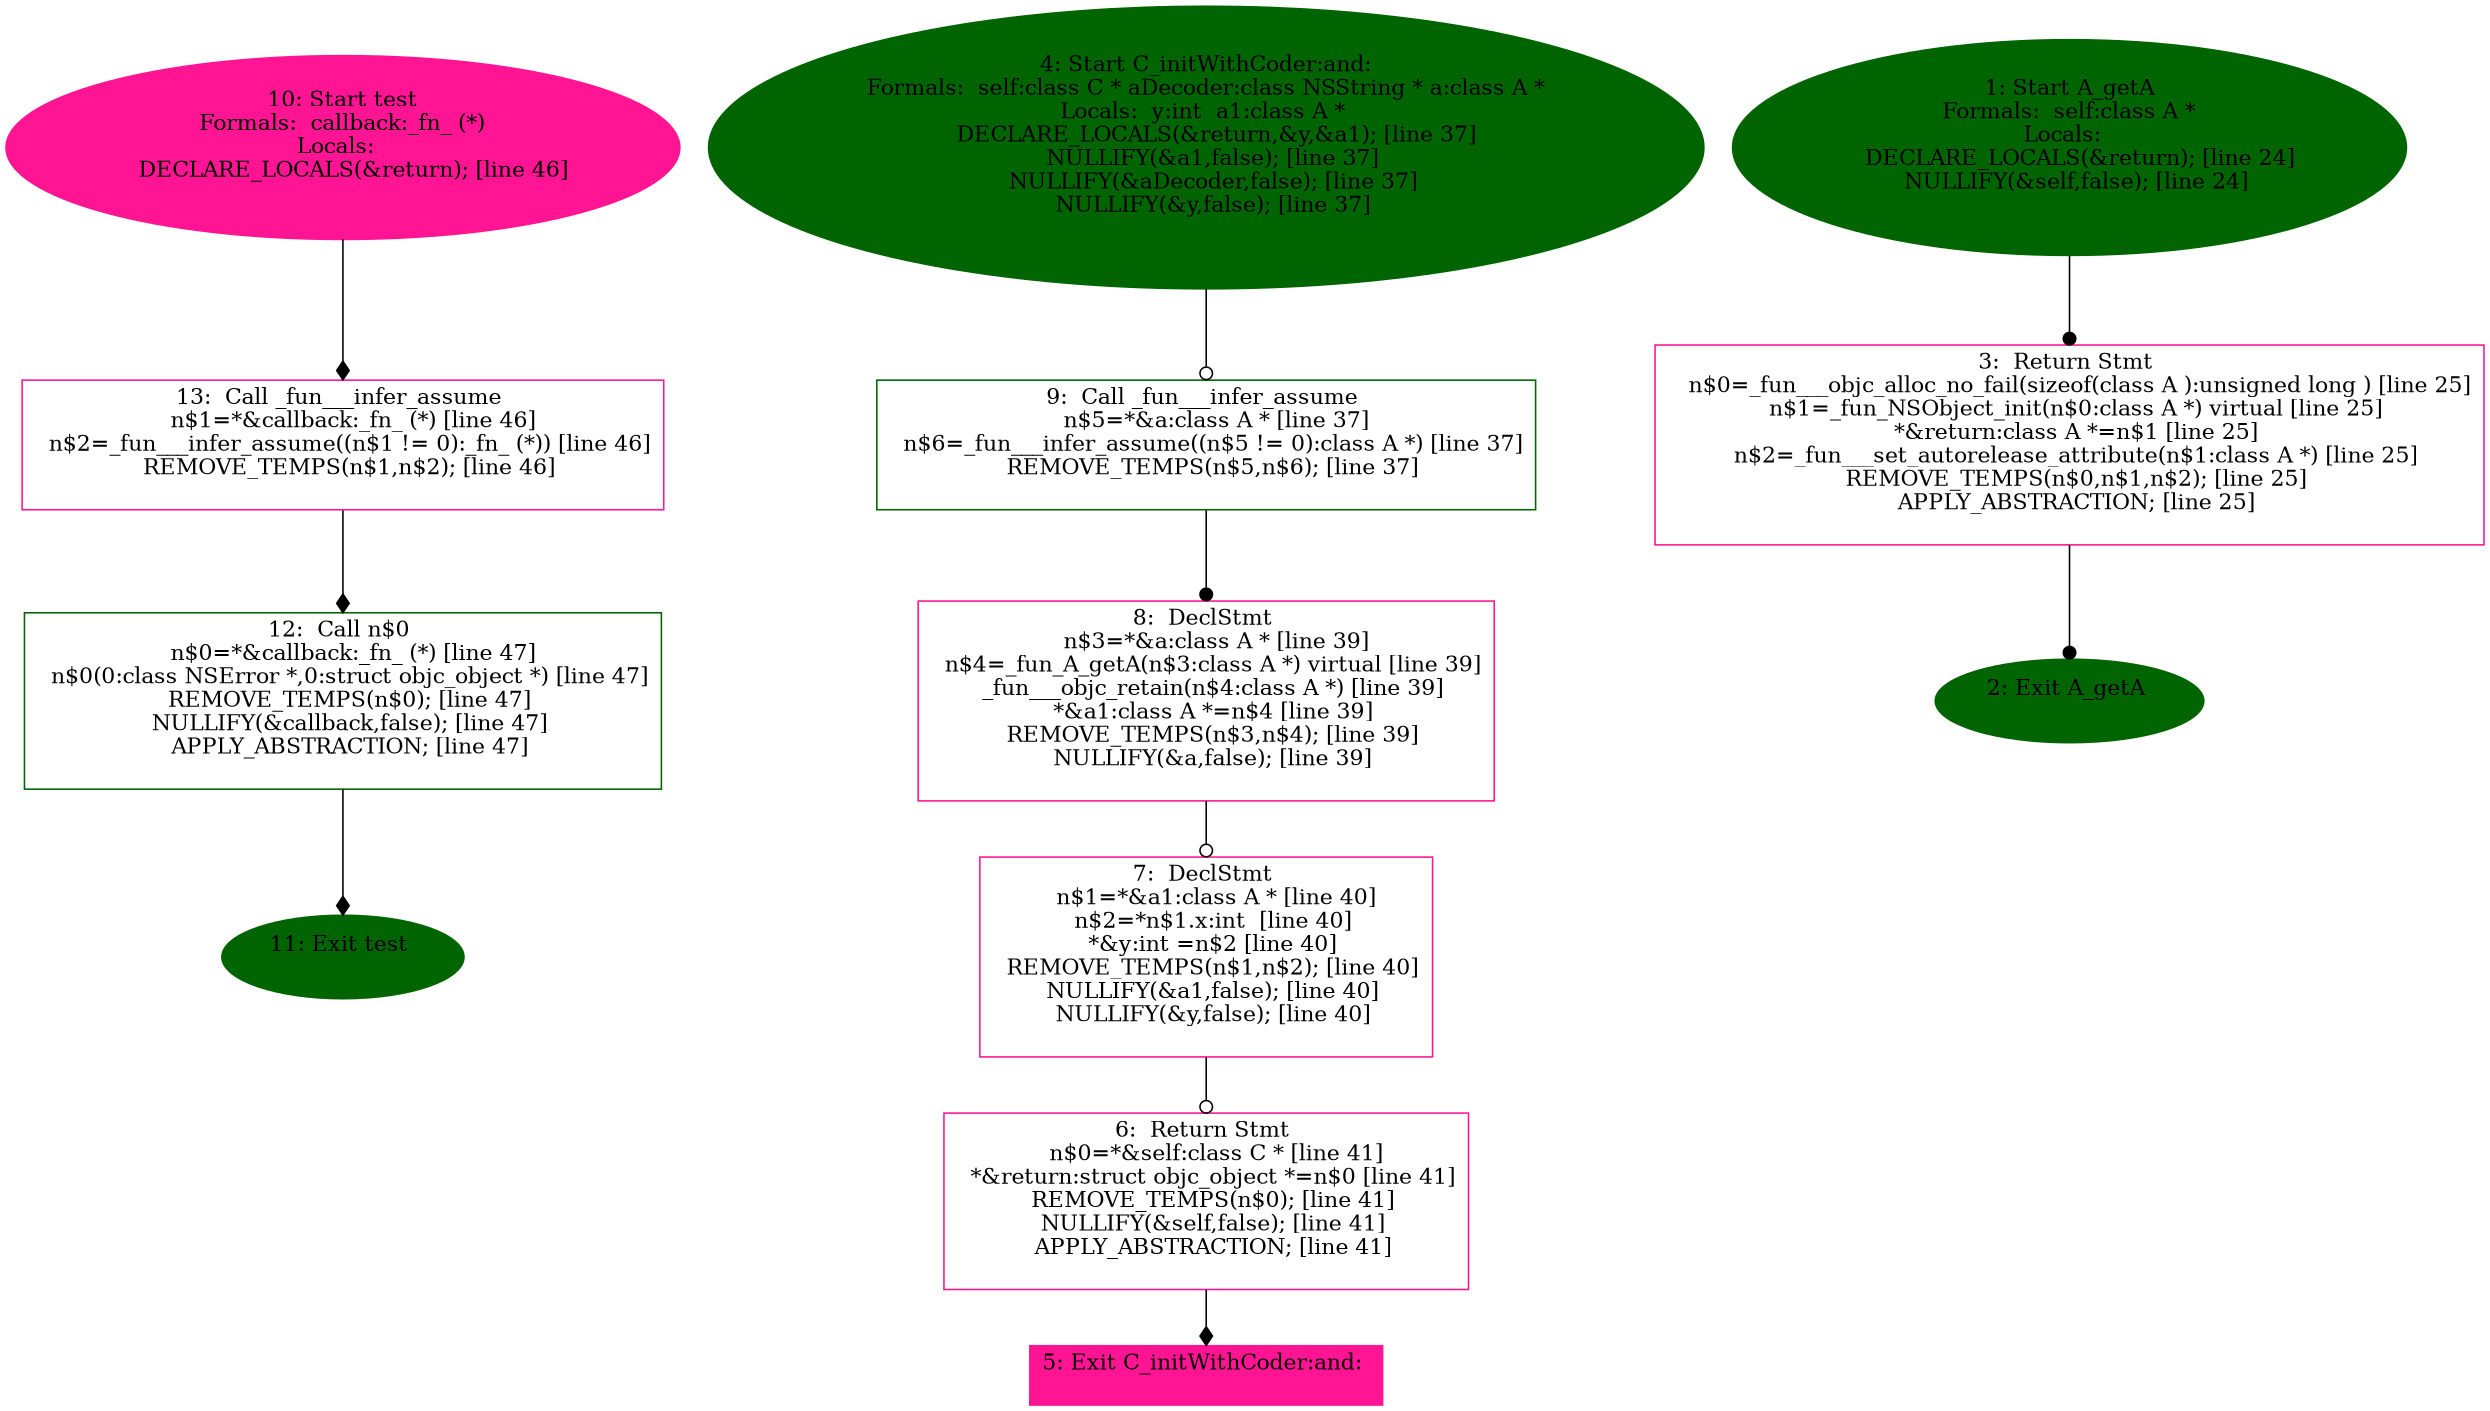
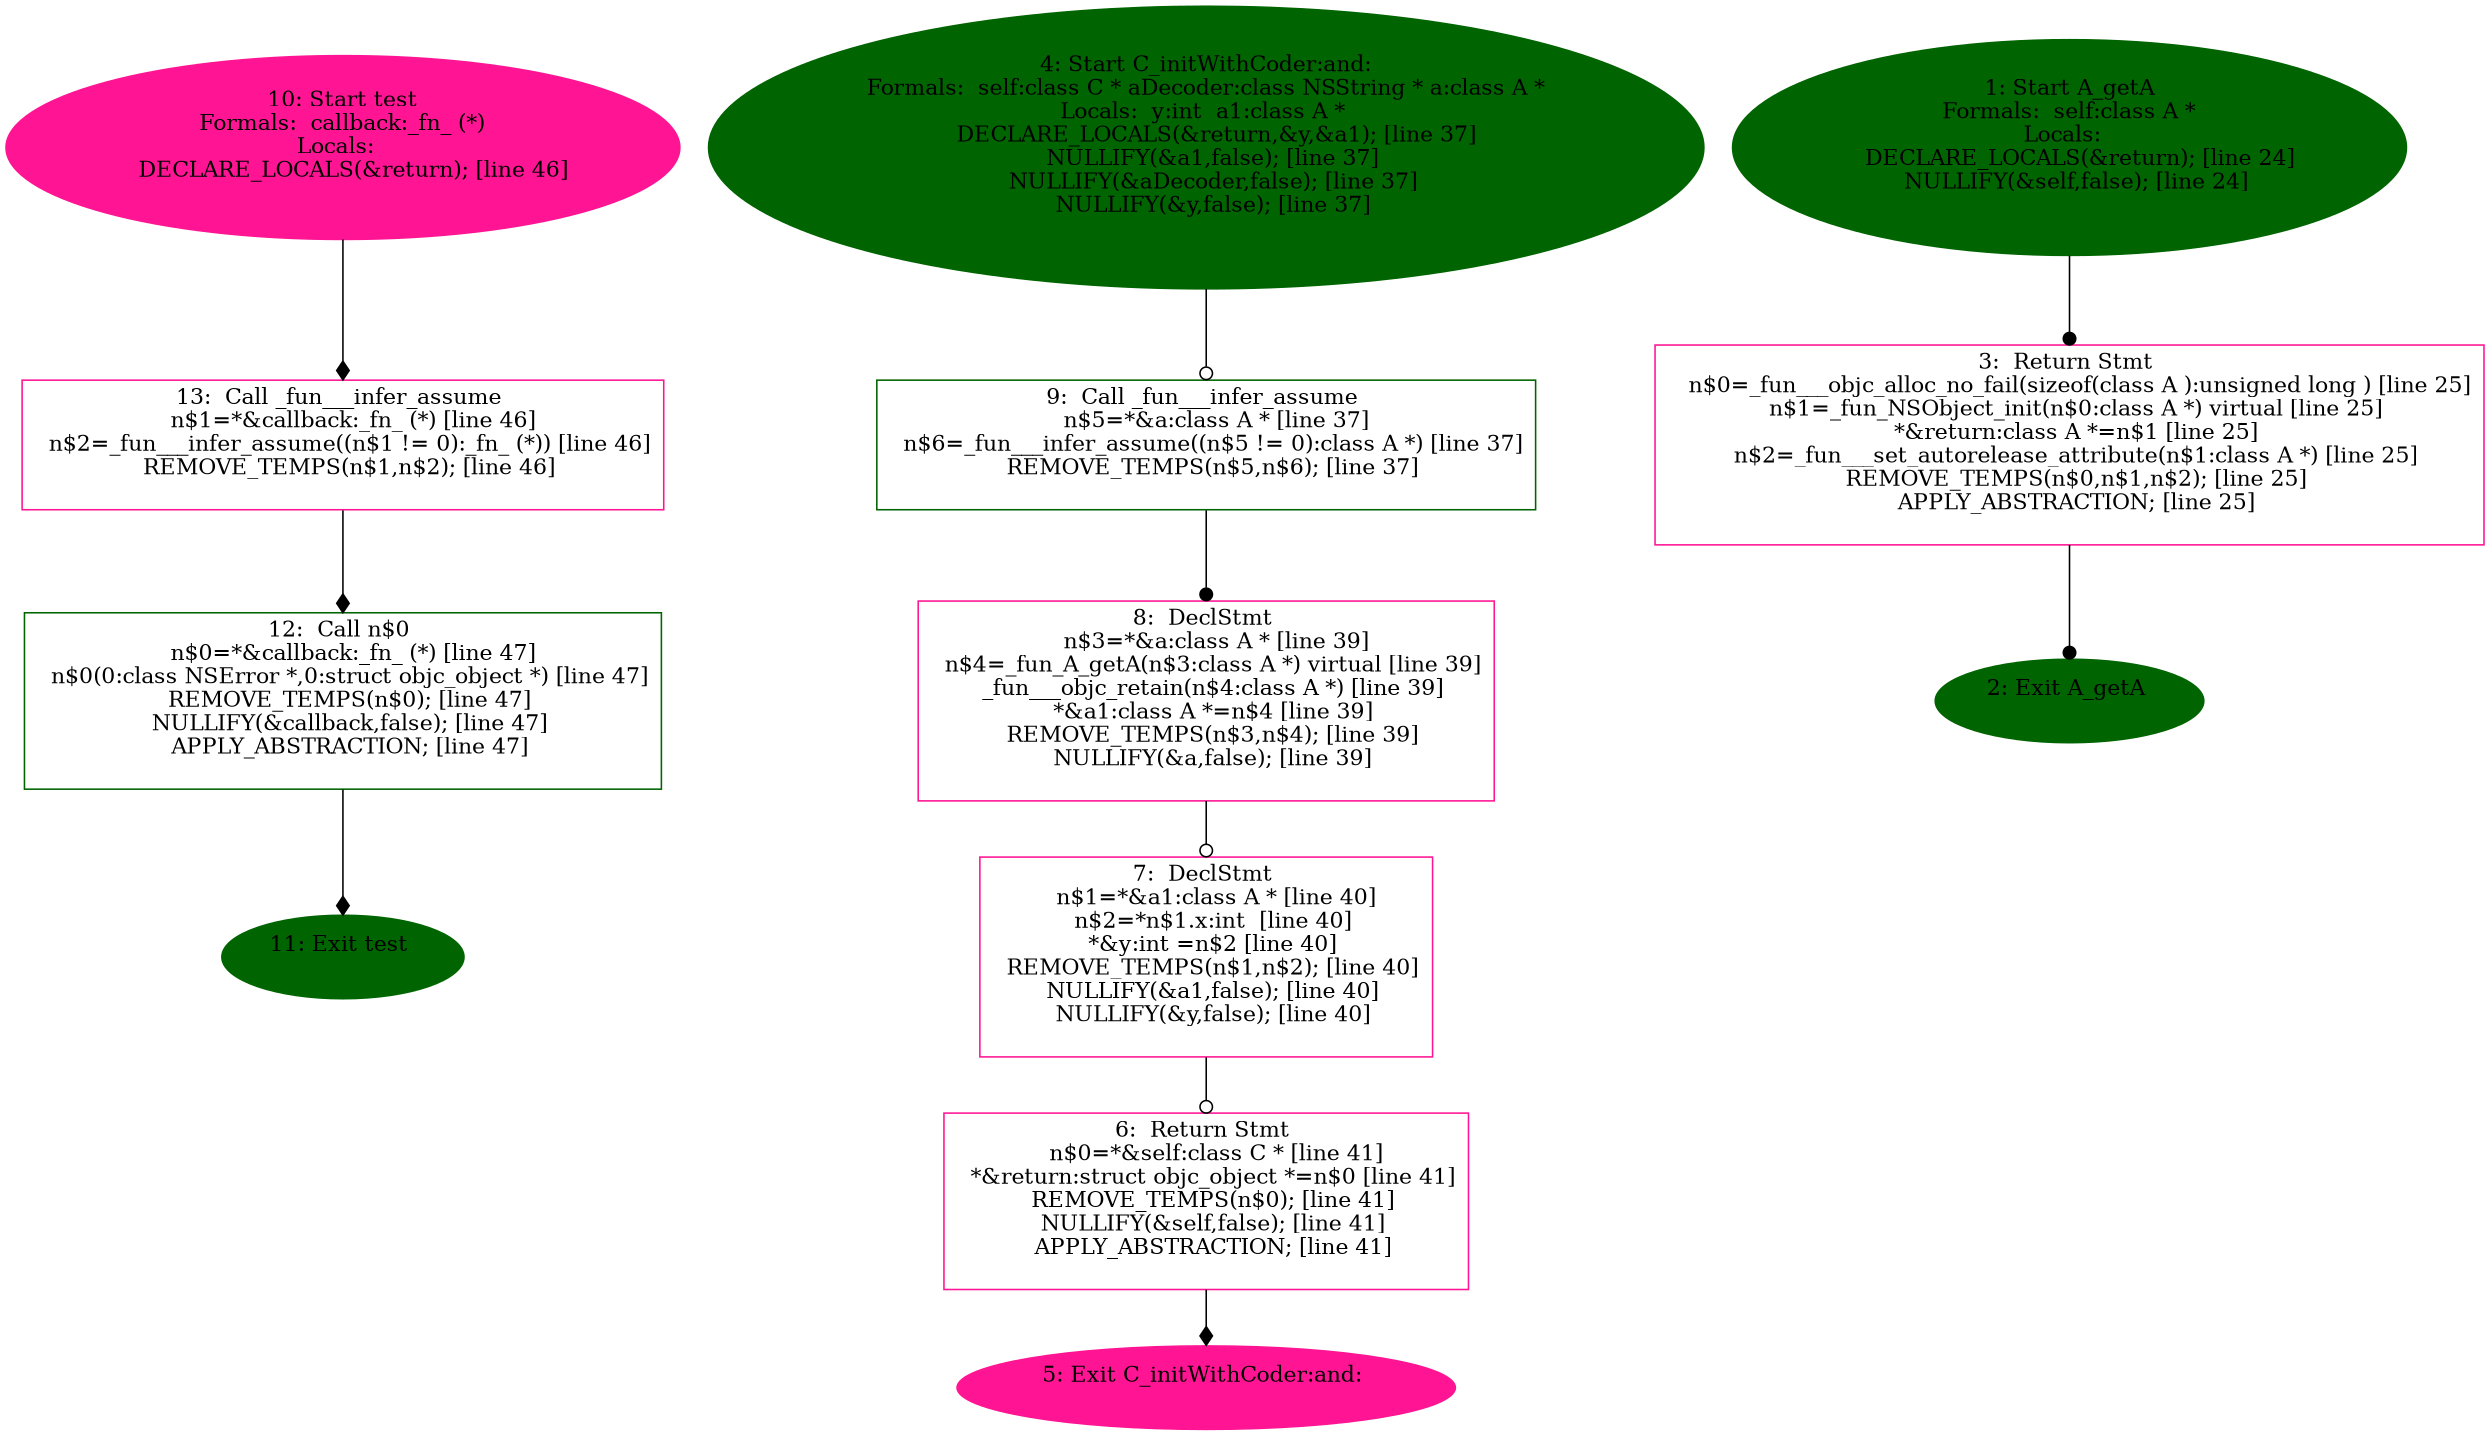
node "5: Exit C_initWithCoder:and:": shape box -> ellipse
